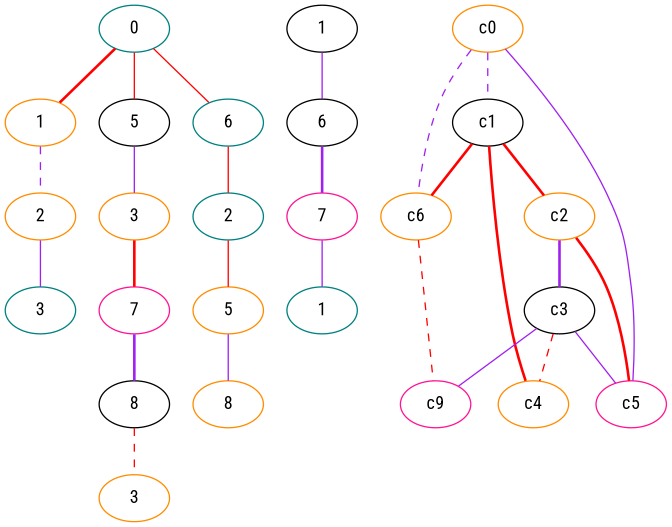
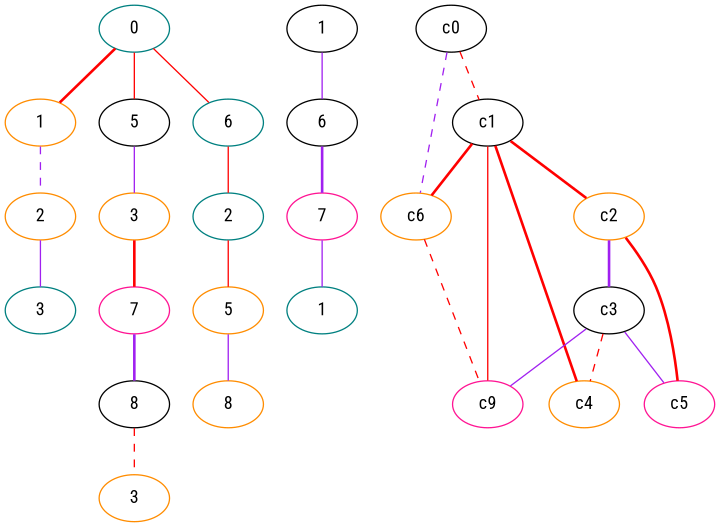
node "c0": color darkorange -> black
edge "c0" -- "c1": color purple -> red
edge "c0" -- "c5": removed
edge "c1" -- "c9": added
